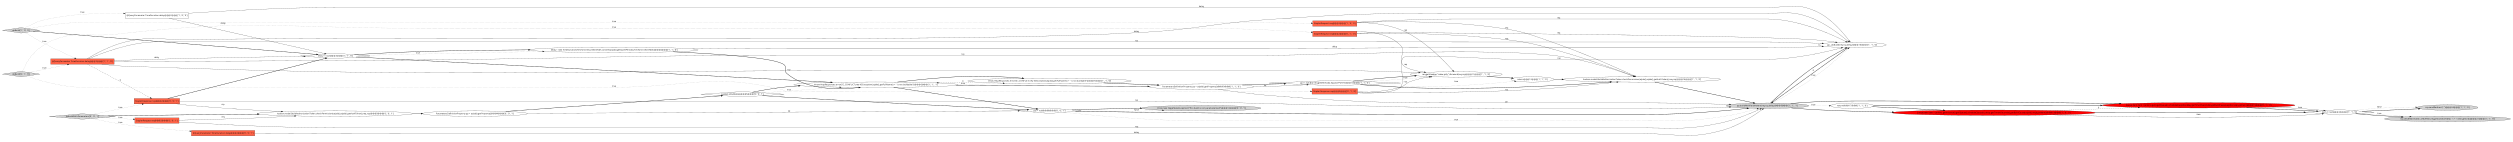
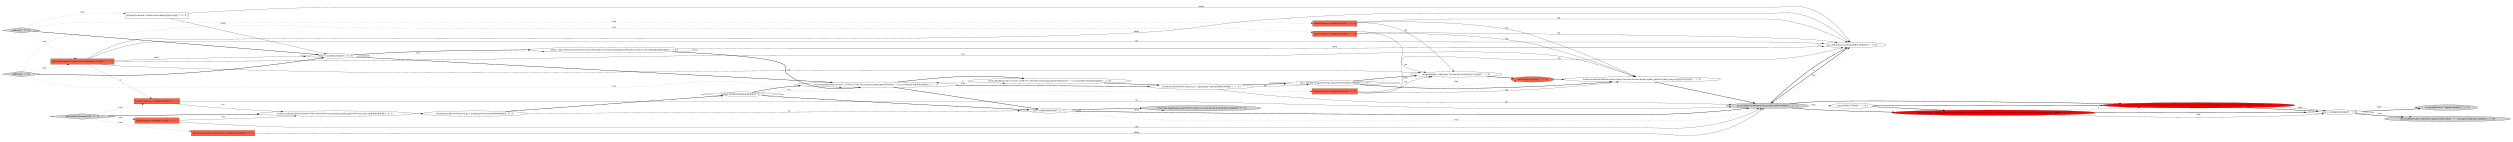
edge "StaplerResponse rsp@@@2@@@['0', '0', '1']" -> "delay == null@@@3@@@['1', '1', '0']": now "doBuild['0', '1', '0']" -> "delay == null@@@3@@@['1', '1', '0']"
node "return@@@12@@@['1', '1', '0']": fillcolor white -> tomato
